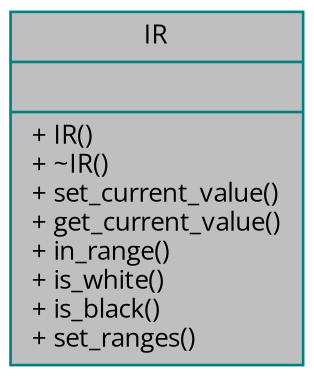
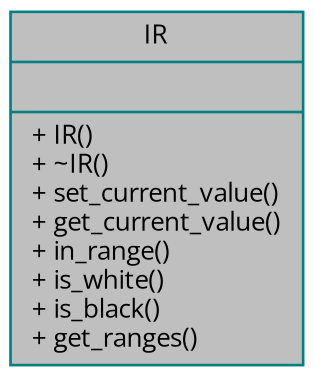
node "IR": text "+ set_ranges()" -> "+ get_ranges()"
